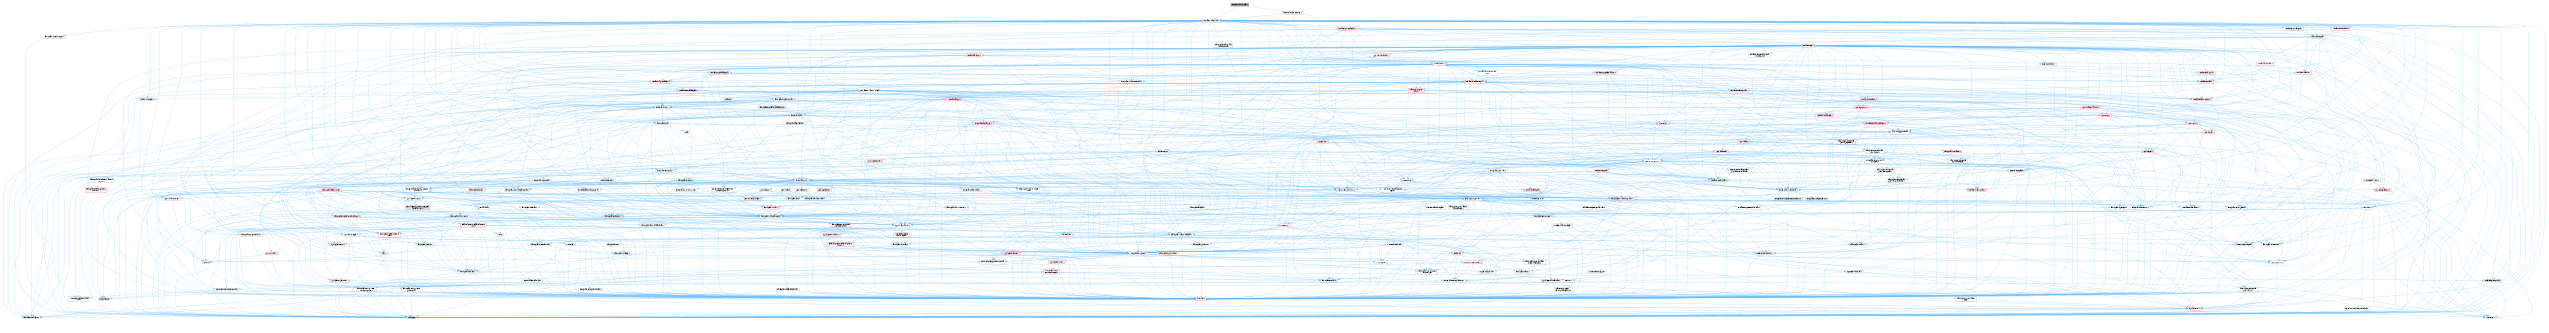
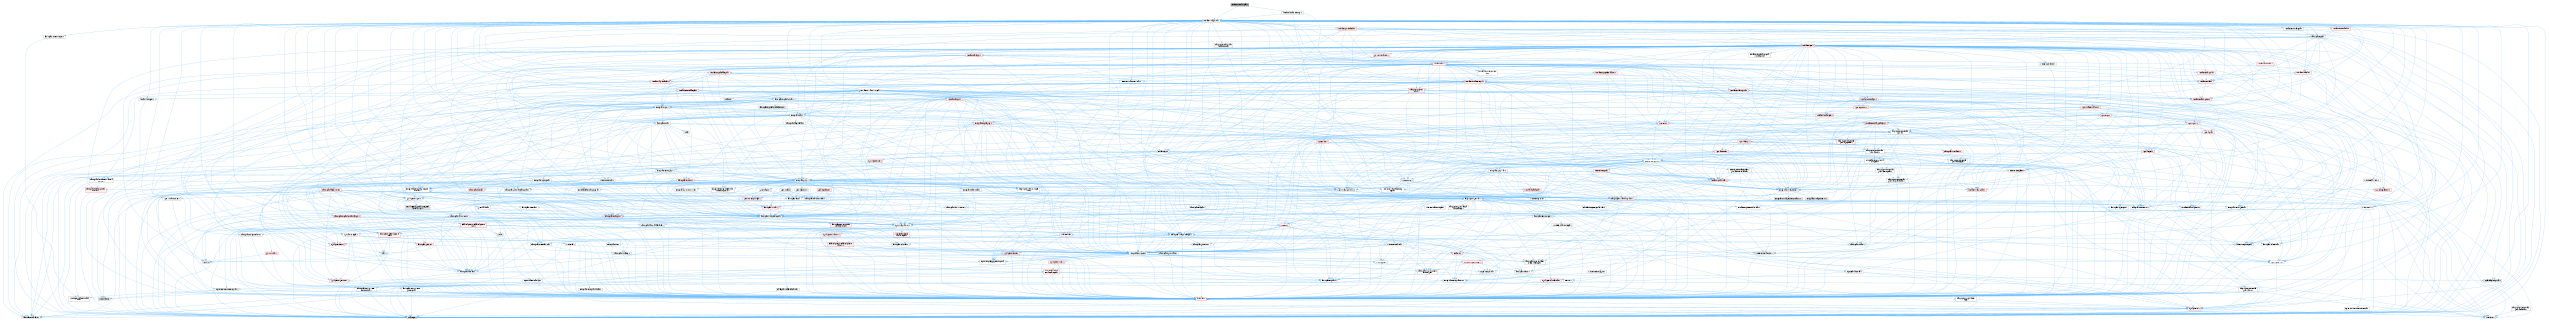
node "Containers/LinkedListBuilder.h": label "Containers/LinkedListBuilder.h" -> "CString/LinkedListBuilder.h"
node "Serialization/Structured Type.h": label "Serialization/Structured Type.h" -> "Serialization/Structured Archive.h"
node "UObject/ObjectVersion.h": label "UObject/ObjectVersion.h" -> "UObject/GenericPlatform.h"
node "Templates/IsTriviallyCopy StringFormatArg.h": label "Templates/IsTriviallyCopy StringFormatArg.h" -> "Templates/IsTriviallyCopy Constructible.h"
node "Internationalization /TextNamespaceFwd.h": removed
node "Serialization/Structured ArchiveDefines.h": added
